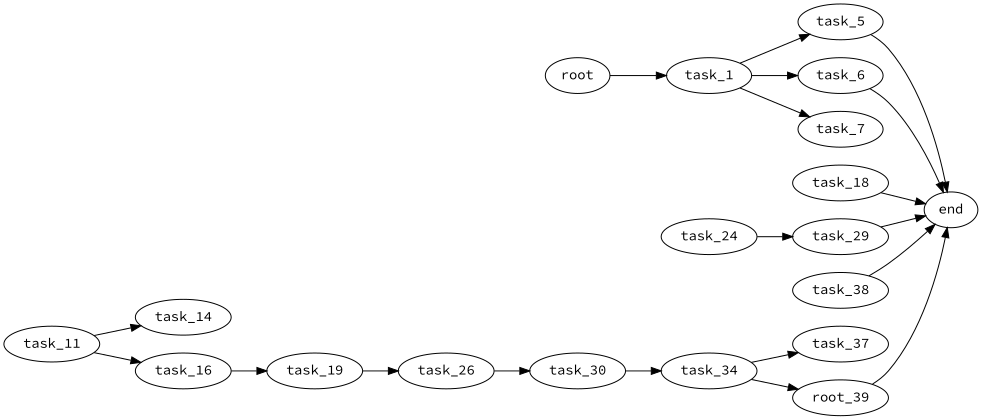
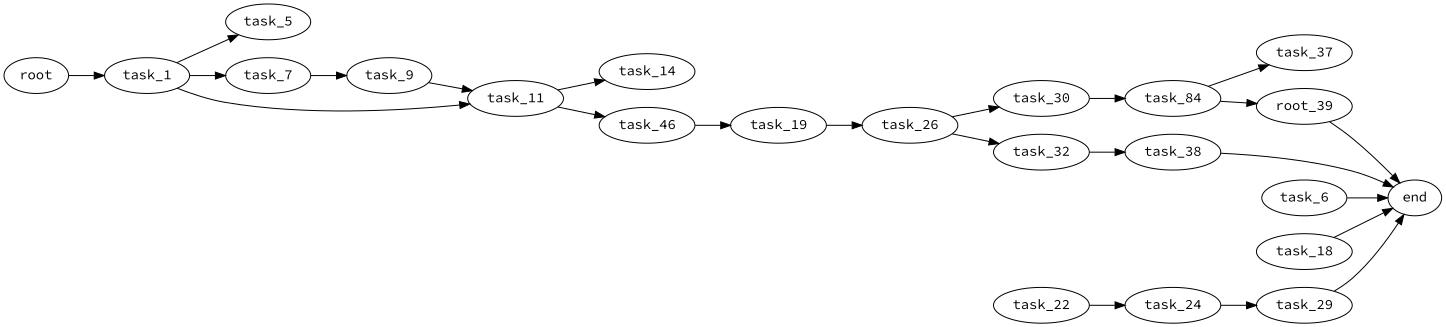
node "task_9": added
edge "task_1" -> "task_6": now "task_1" -> "task_11"
edge "task_5" -> "end": removed
node "task_32": added
node "task_22": added
node "task_16": label "task_16" -> "task_46"
node "task_34": label "task_34" -> "task_84"
